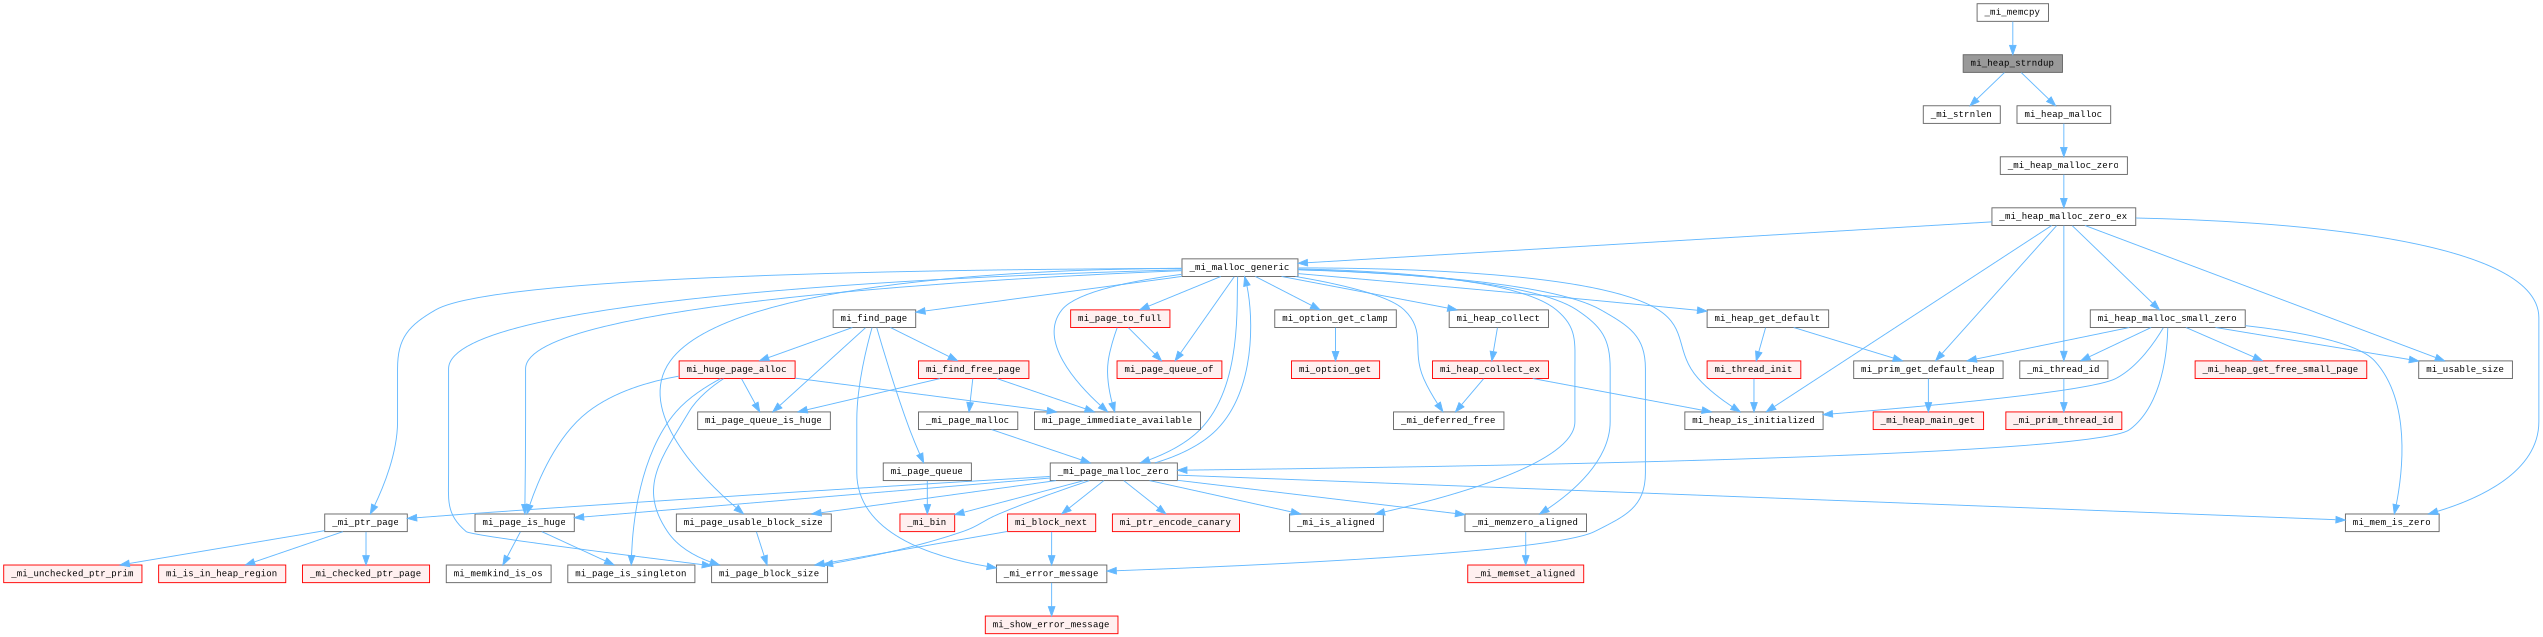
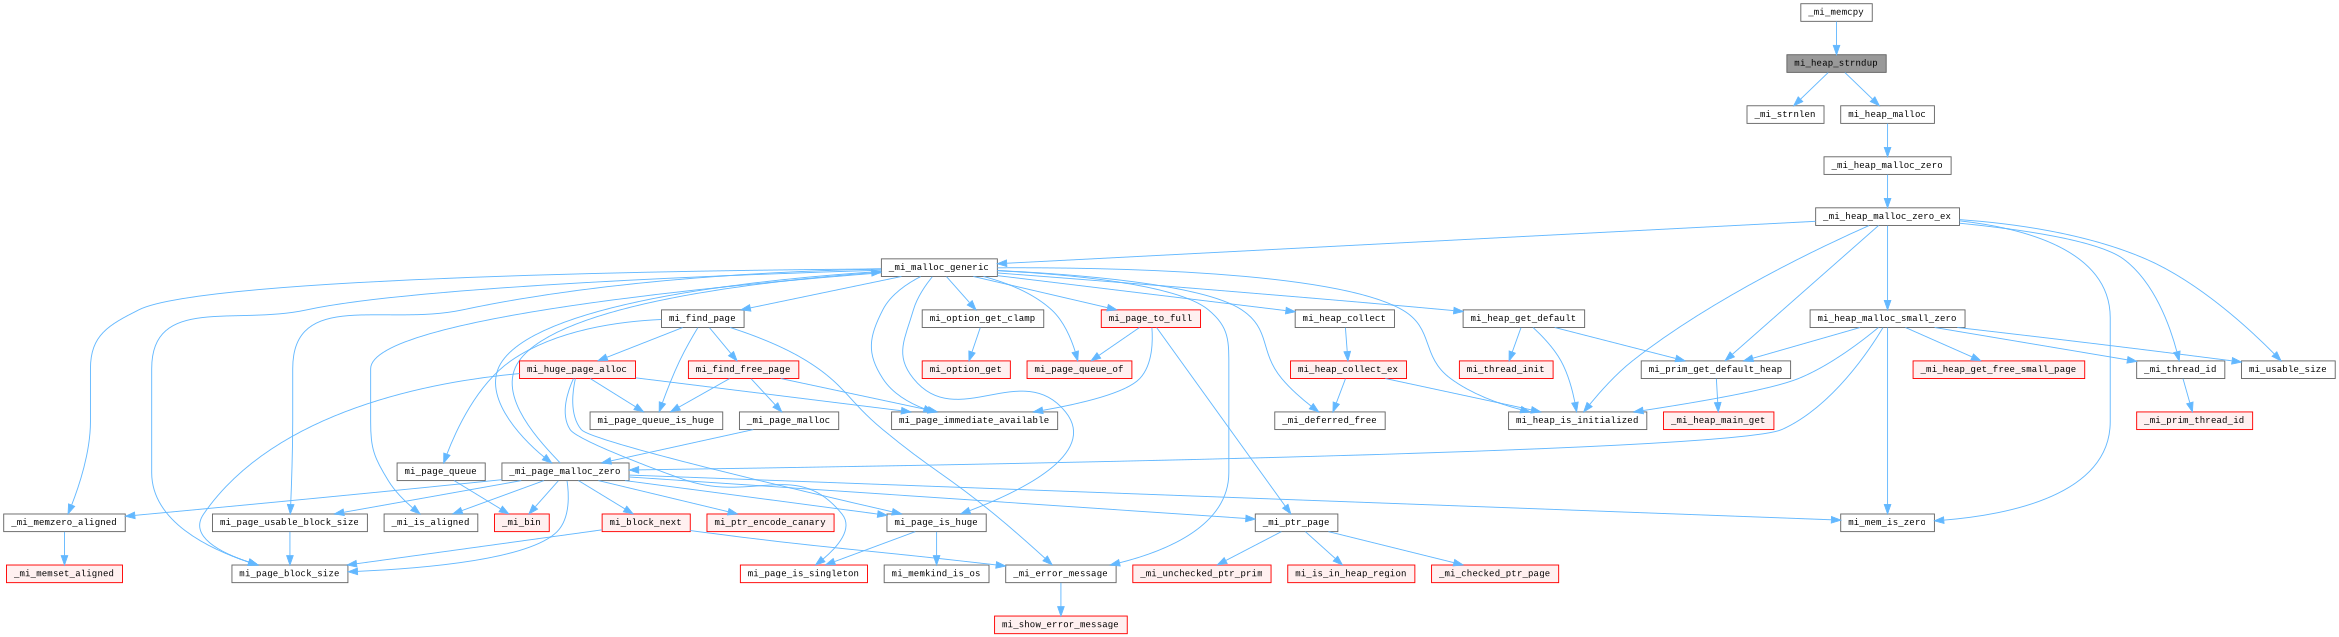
edge "_mi_malloc_generic" -> "_mi_ptr_page": now "mi_page_to_full" -> "_mi_ptr_page"
edge "mi_thread_init" -> "mi_heap_is_initialized": now "mi_heap_get_default" -> "mi_heap_is_initialized"
node "mi_page_is_singleton": color grey40 -> red
